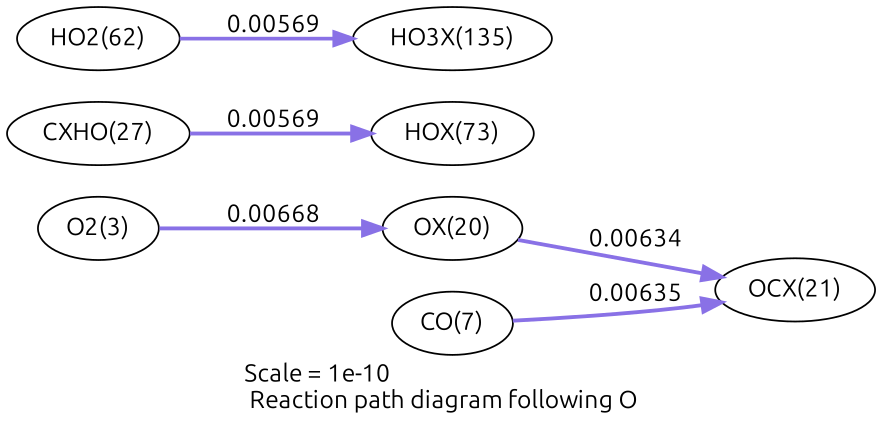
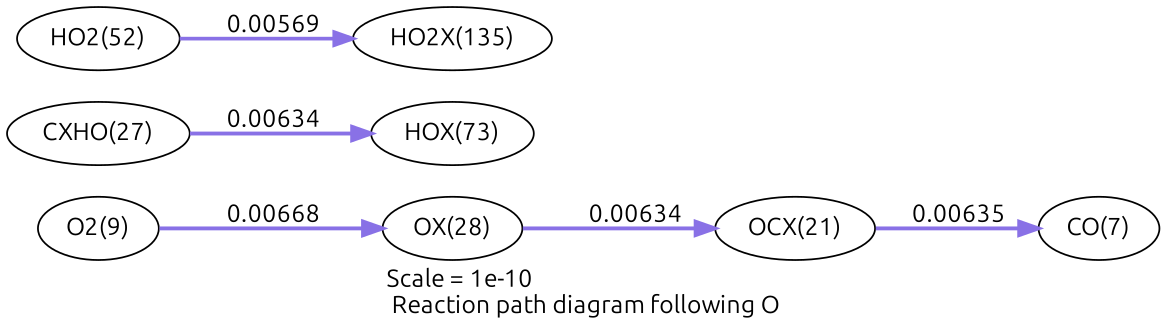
node "HO2(62)": label "HO2(62)" -> "HO2(52)"
node "HO3X(135)": label "HO3X(135)" -> "HO2X(135)"
edge "CXHO(27)" -> "HOX(73)": label " 0.00569" -> " 0.00634"
node "O2(3)": label "O2(3)" -> "O2(9)"
node "OX(20)": label "OX(20)" -> "OX(28)"
edge "CO(7)" -> "OCX(21)": reversed
